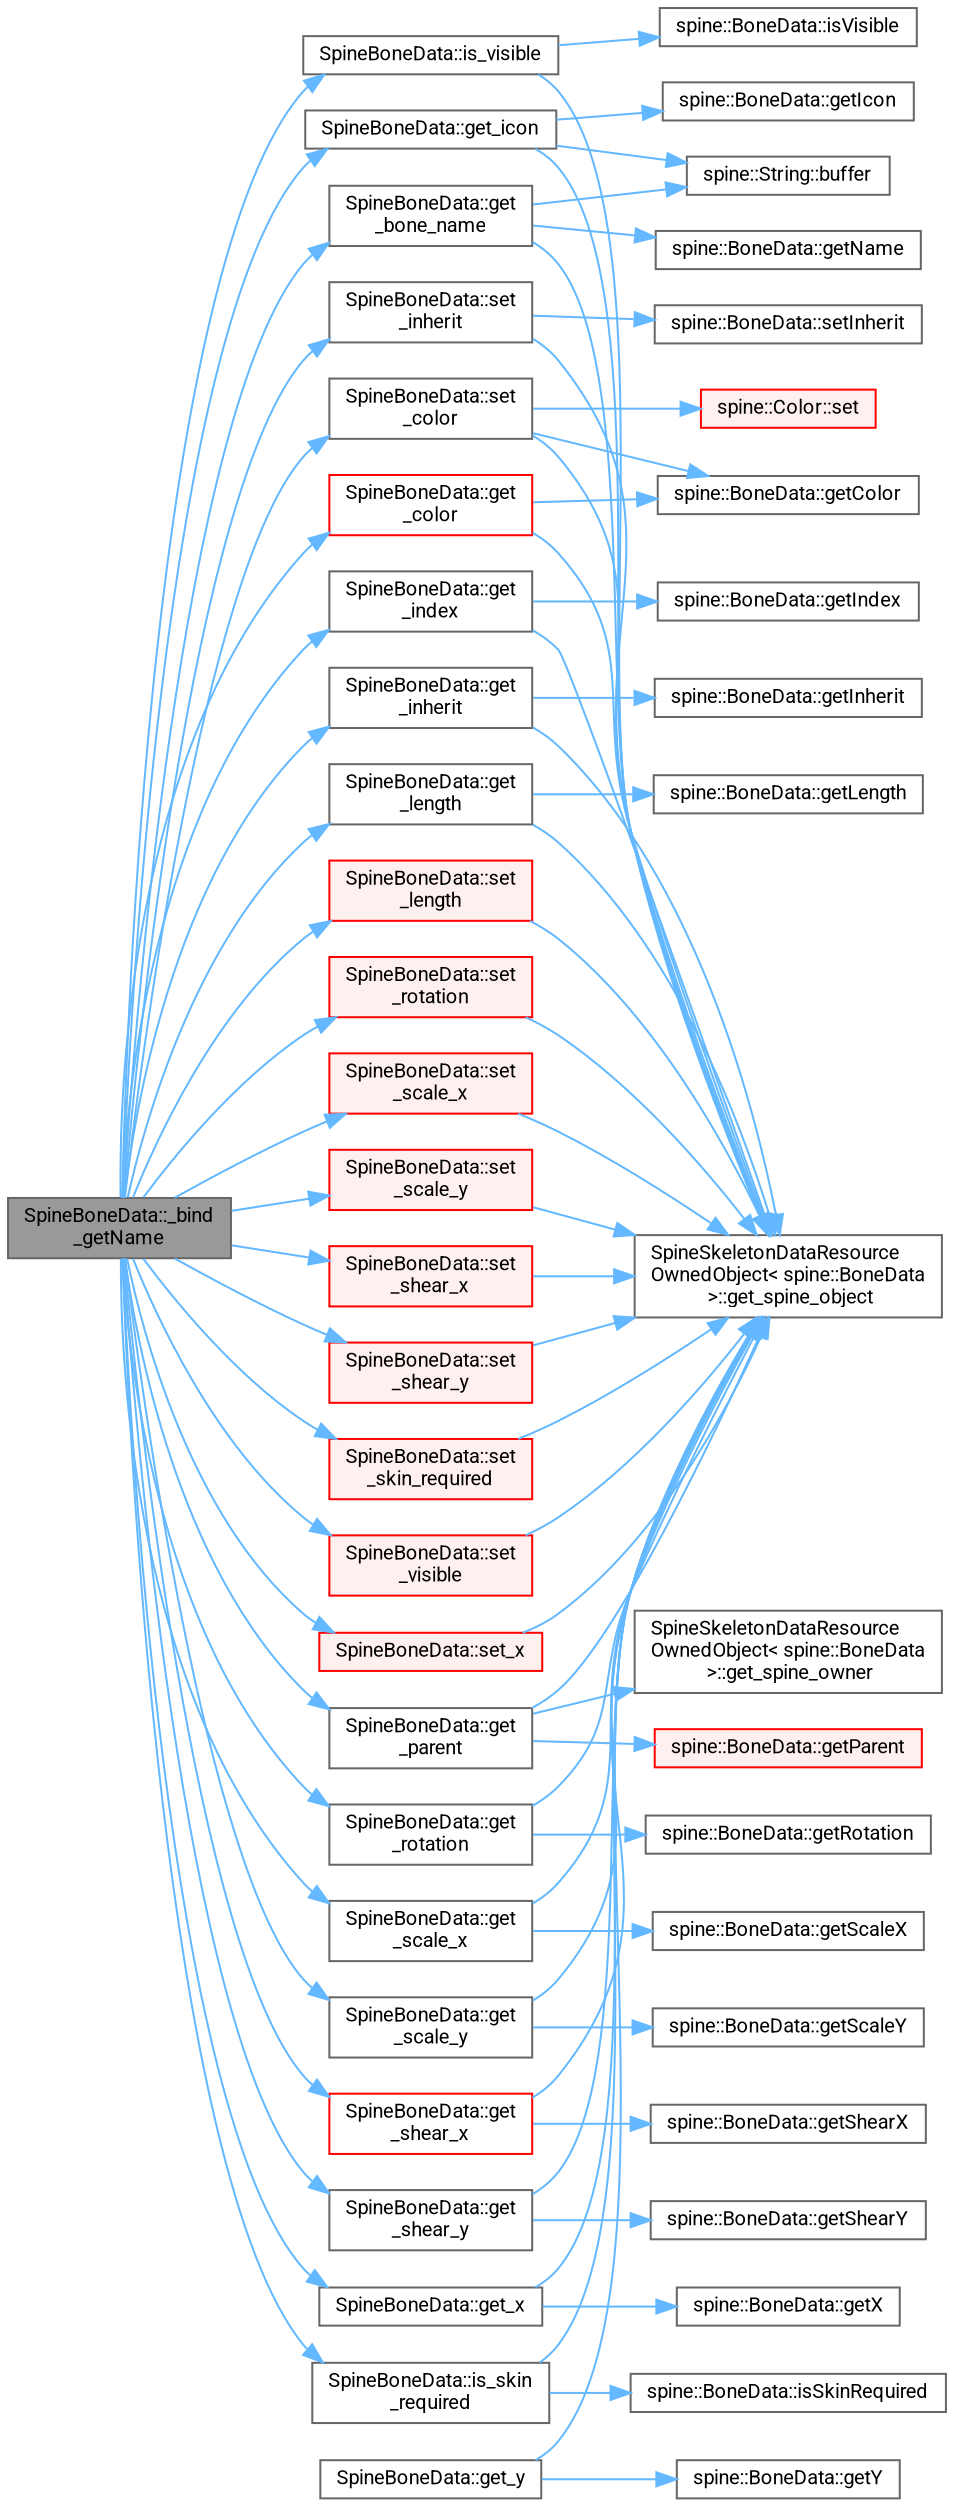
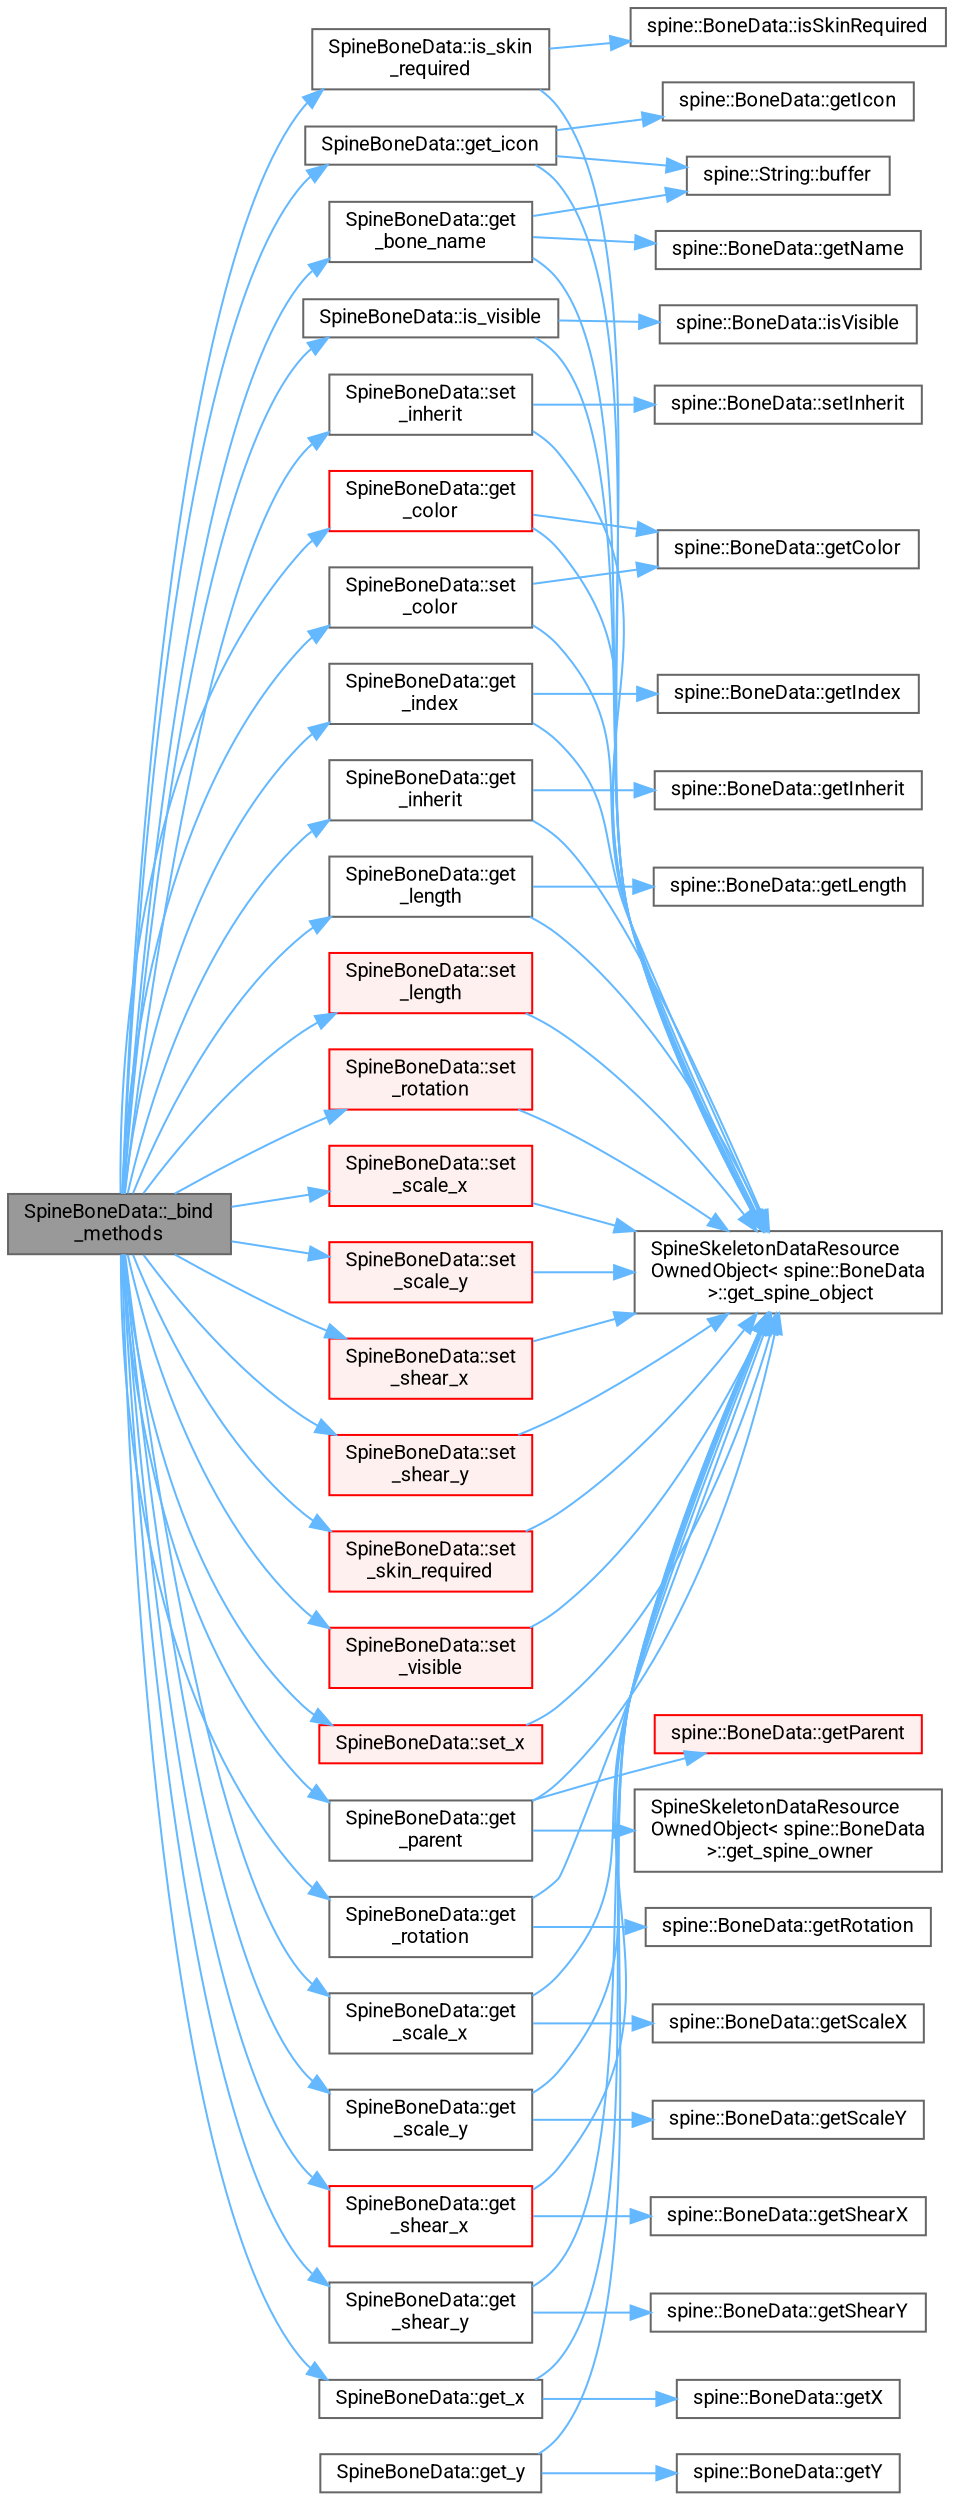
node "spine::Color::set": removed
node "SpineBoneData::_bind _getName": label "SpineBoneData::_bind _getName" -> "SpineBoneData::_bind _methods"
